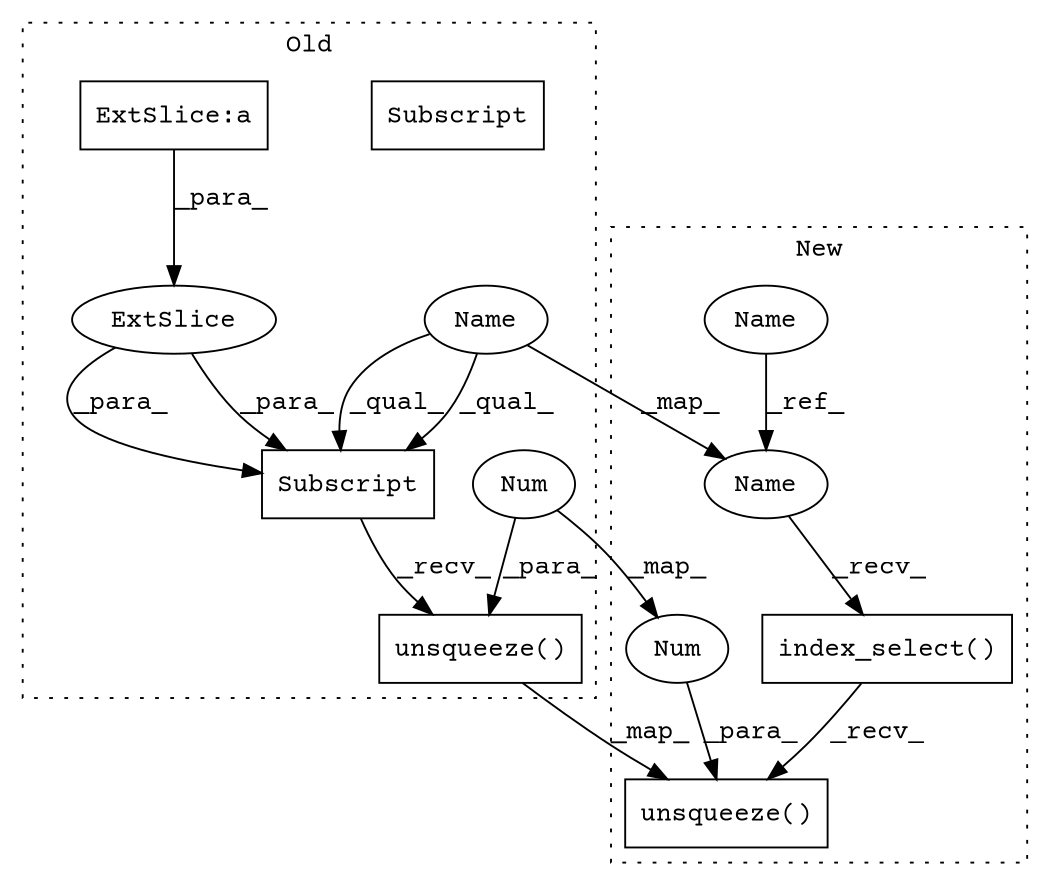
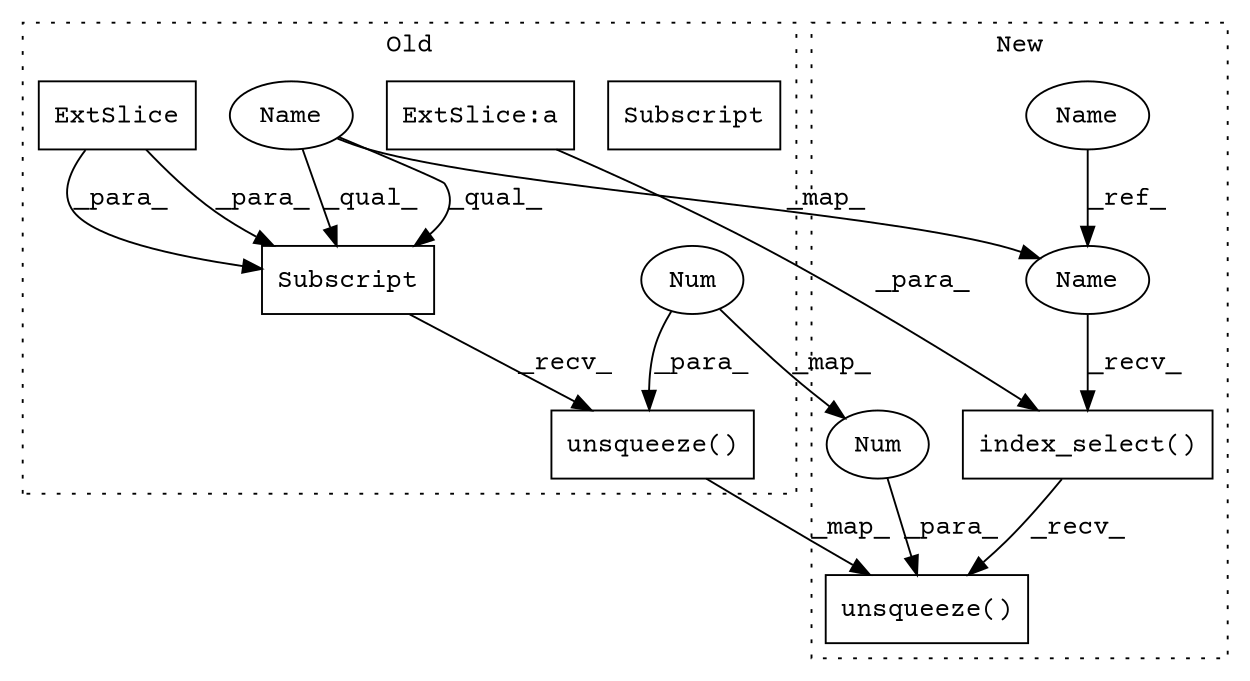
edge "ExtSlice:a" -> "ExtSlice": now "ExtSlice:a" -> "index_select()"
node "ExtSlice": shape ellipse -> box
